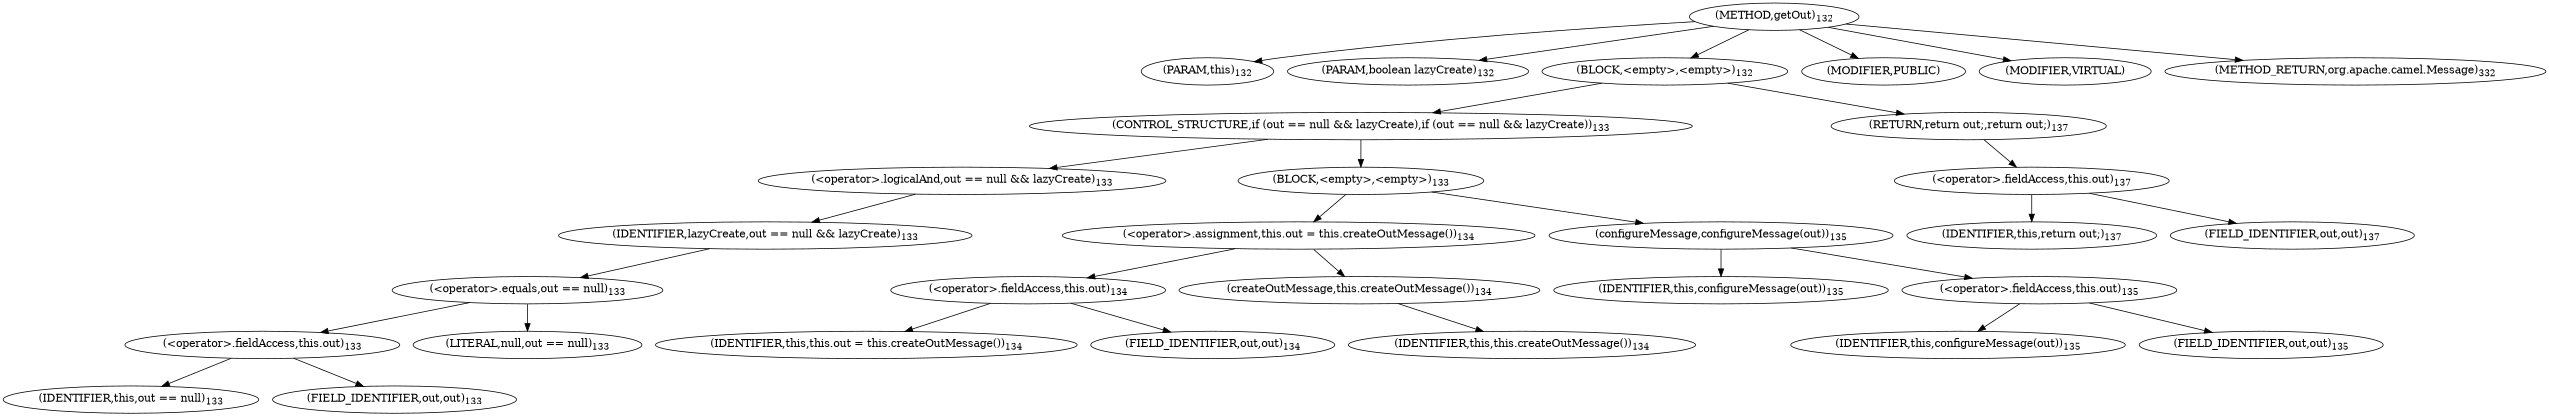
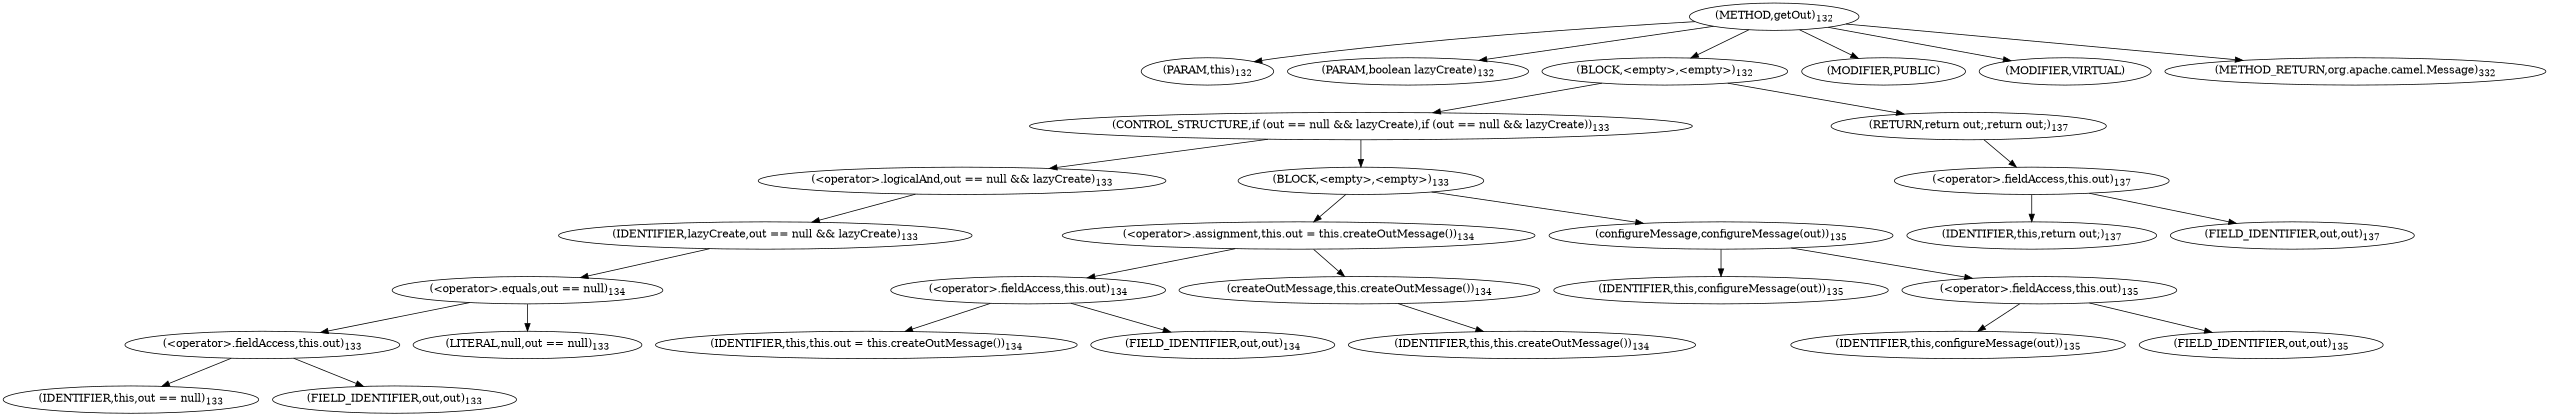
node "(<operator>.equals,out == null)": text "133" -> "134"
